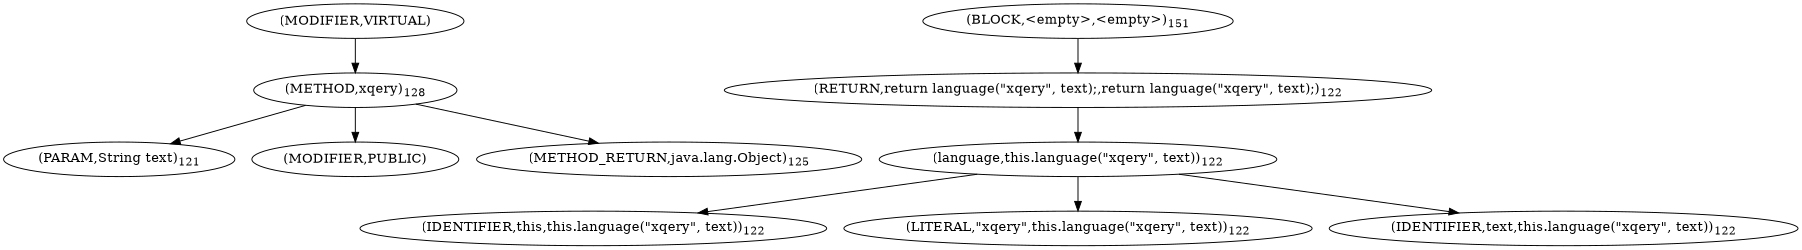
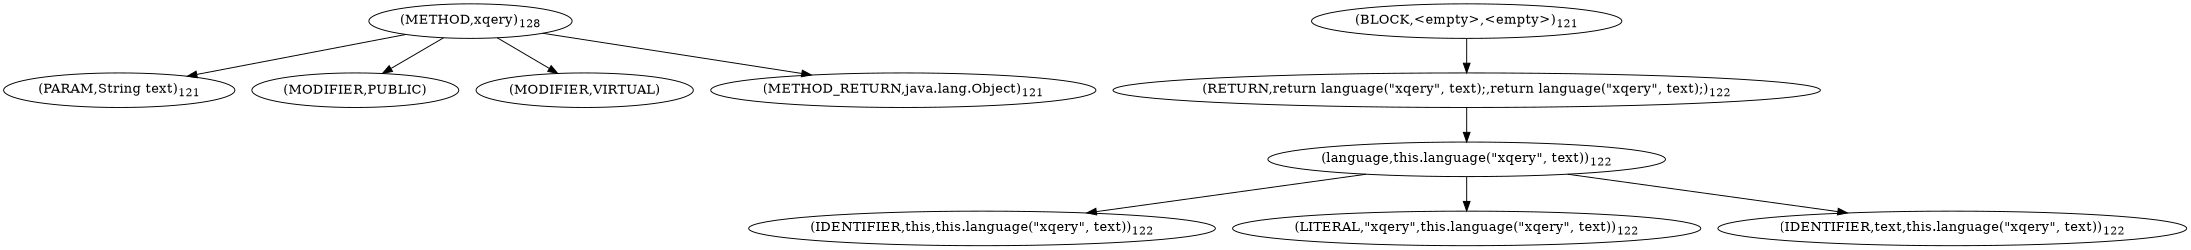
node "(BLOCK,<empty>,<empty>)": text "151" -> "121"
edge "(MODIFIER,VIRTUAL)" -> "(METHOD,xqery)": reversed
node "(METHOD_RETURN,java.lang.Object)": text "125" -> "121"
